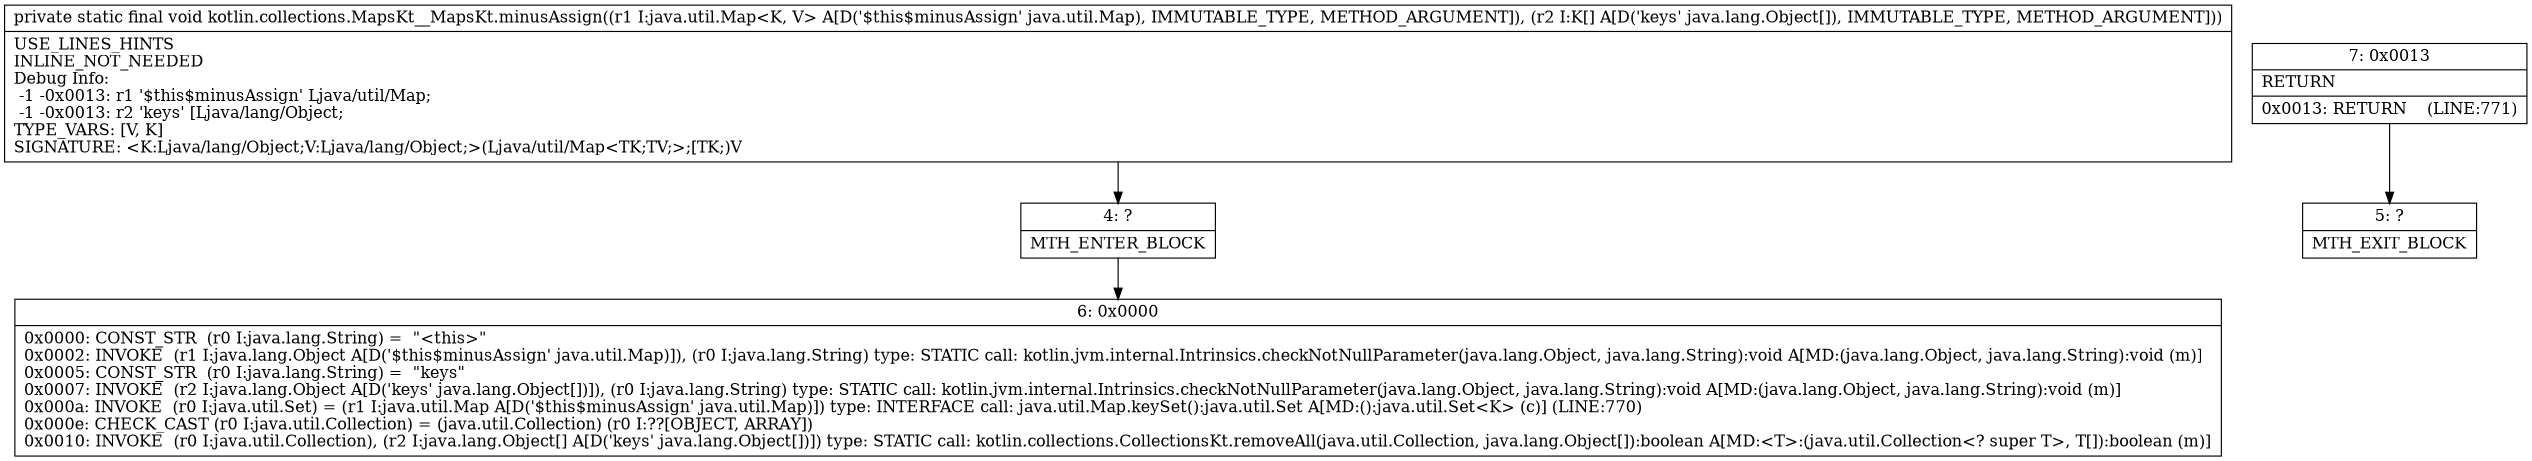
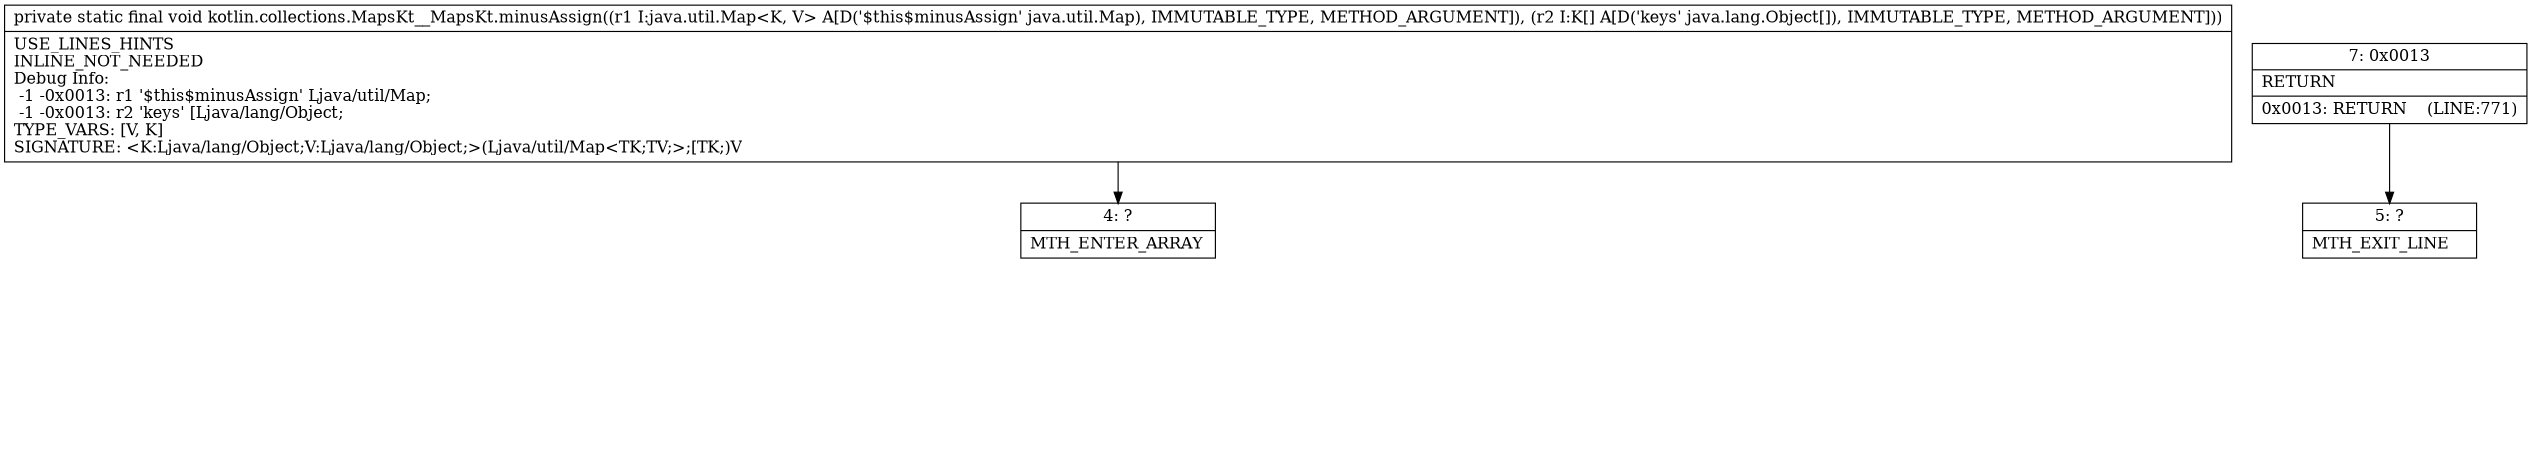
node "4: ?": text "MTH_ENTER_BLOCK" -> "MTH_ENTER_ARRAY"
node "5: ?": text "MTH_EXIT_BLOCK" -> "MTH_EXIT_LINE"
node "6: 0x0000": removed
